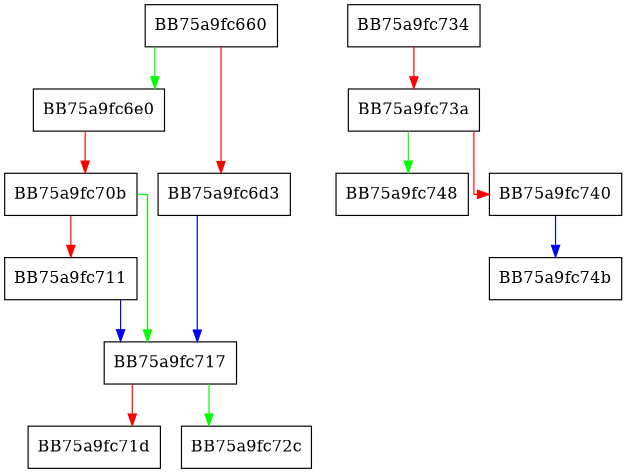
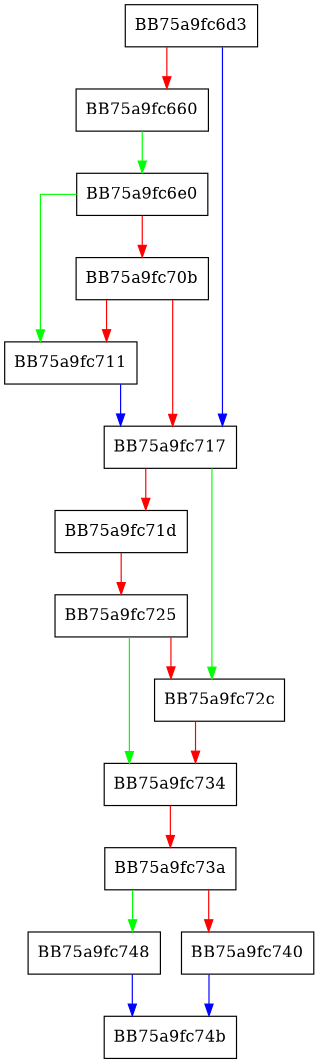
edge "BB75a9fc660" -> "BB75a9fc6d3": reversed
edge "BB75a9fc6e0" -> "BB75a9fc711": added
edge "BB75a9fc70b" -> "BB75a9fc717": color green -> red
node "BB75a9fc725": added
edge "BB75a9fc72c" -> "BB75a9fc734": added
edge "BB75a9fc748" -> "BB75a9fc74b": added
